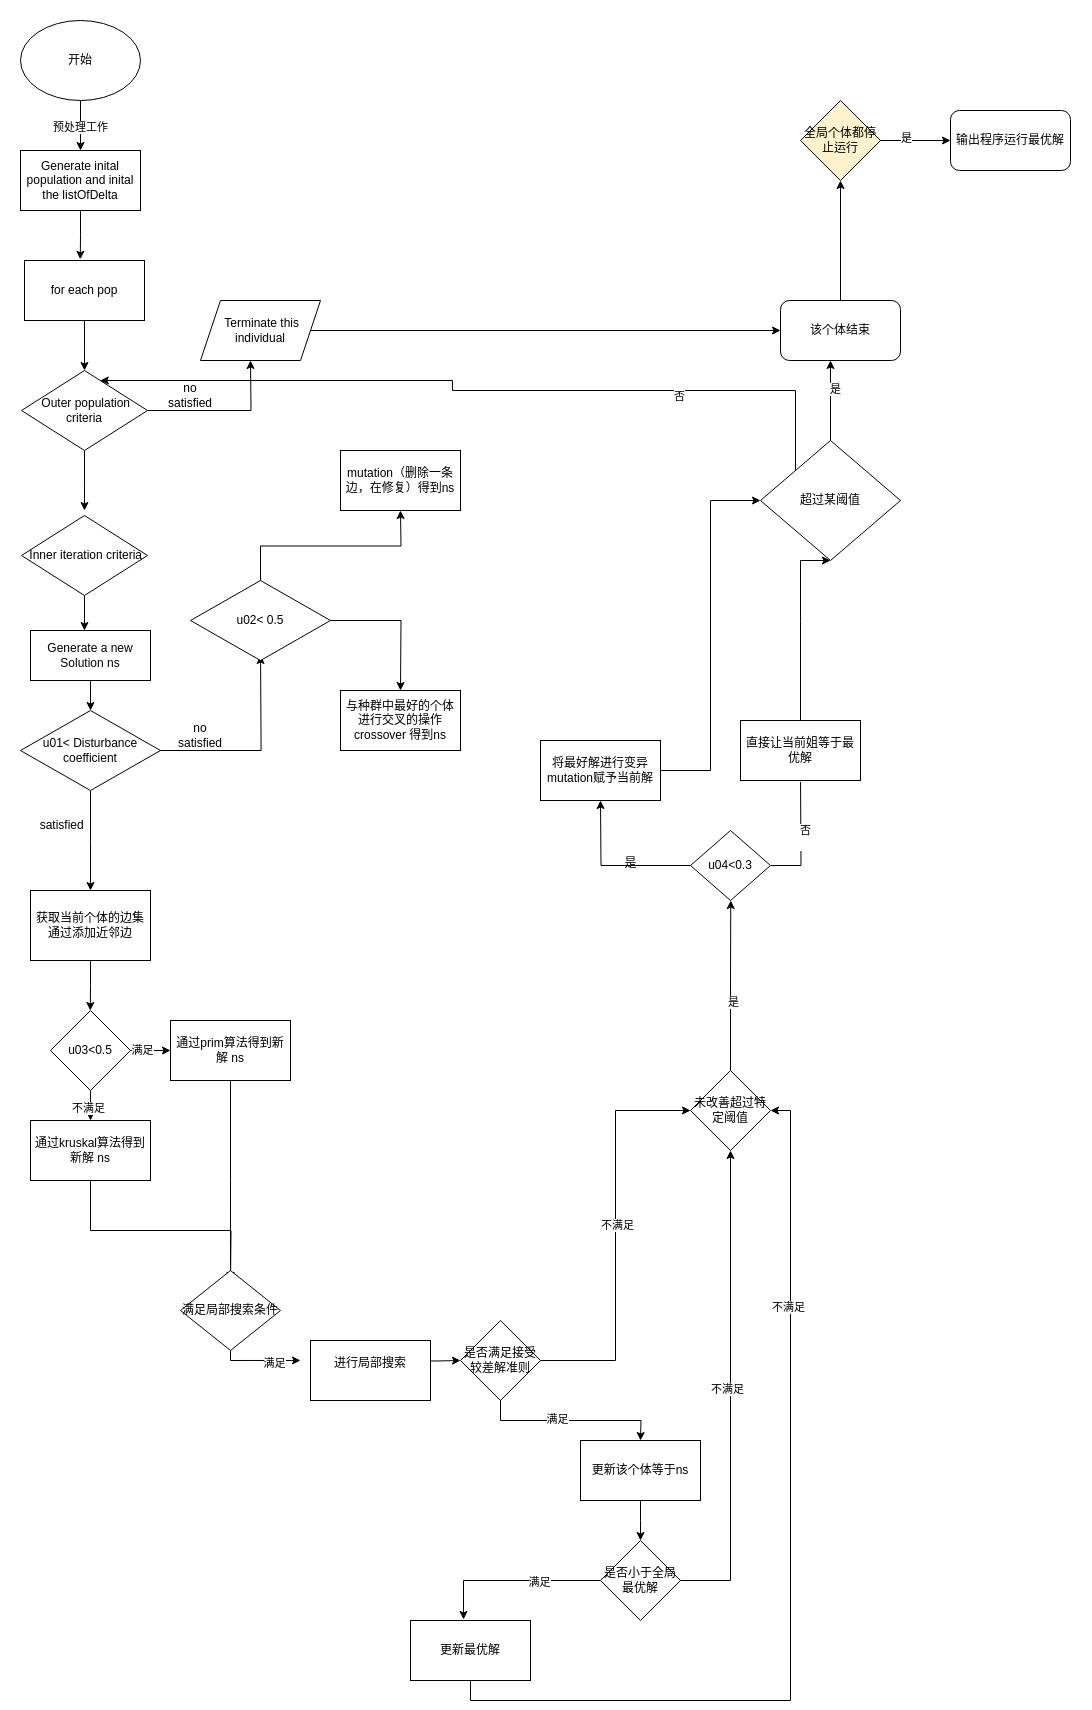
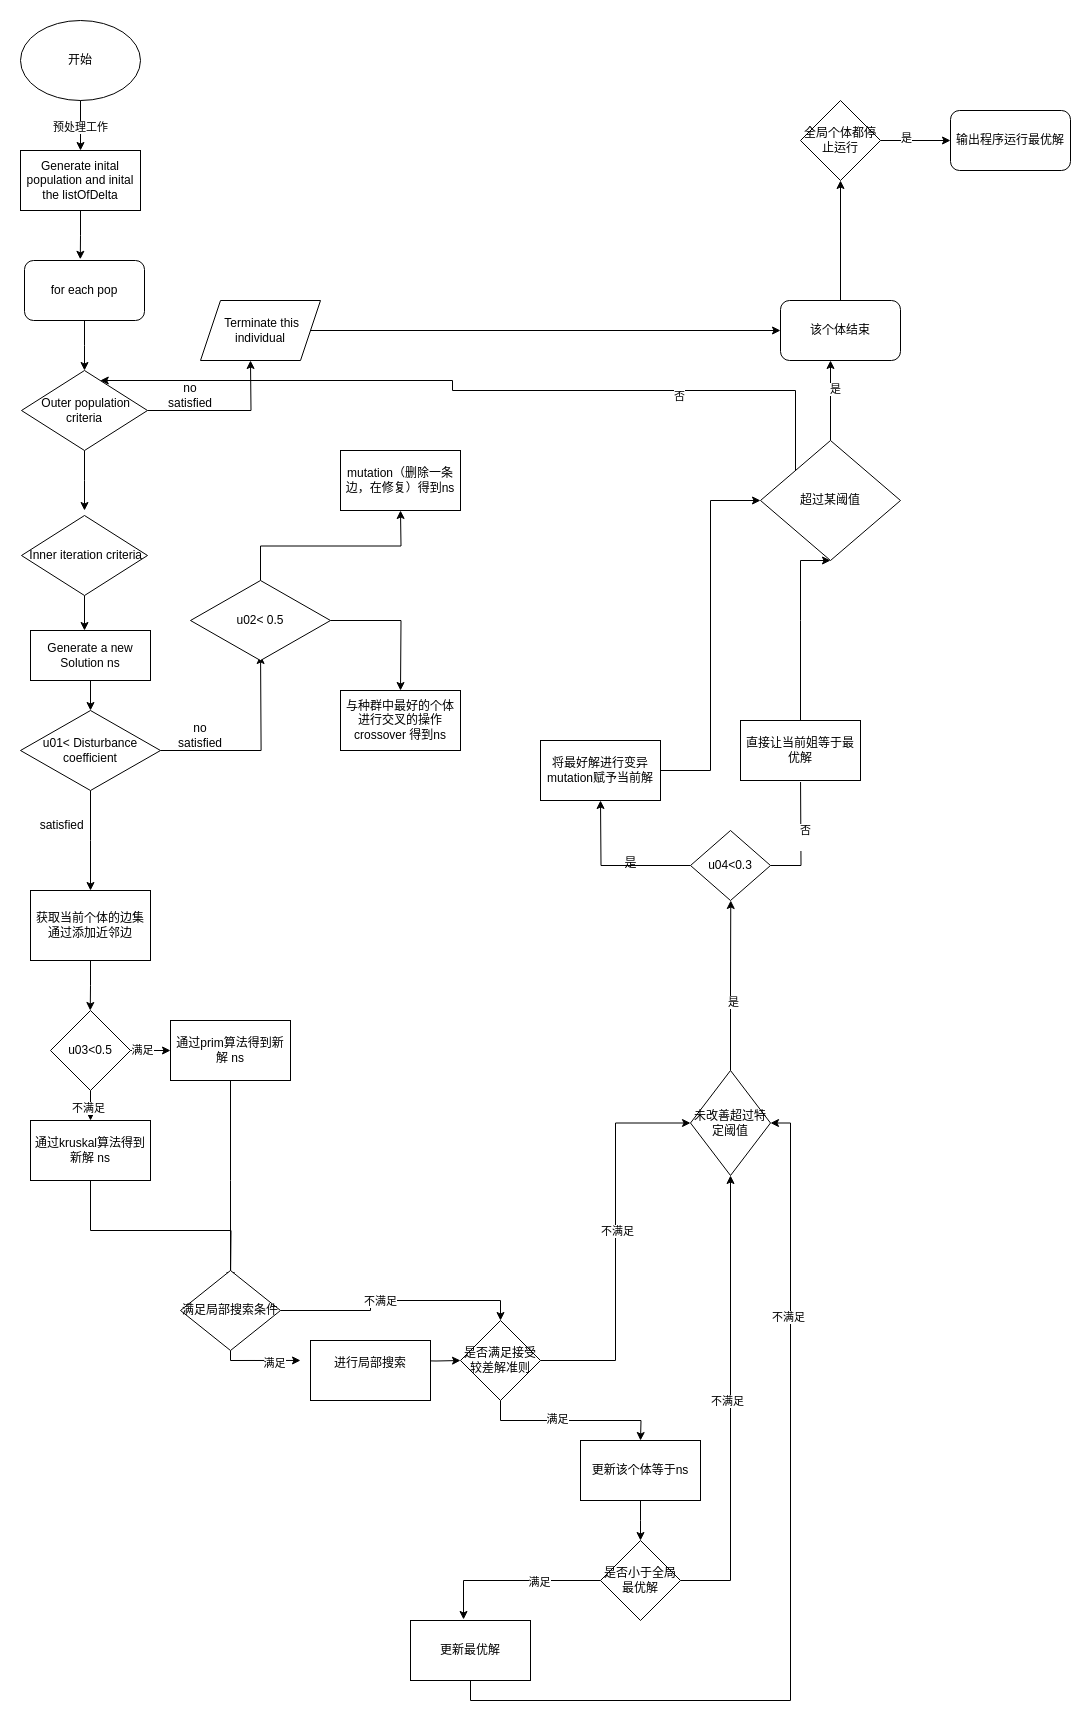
node "全局个体都停止运行": fillcolor #fff2cc -> #ffffff
node "for each pop": shape rectangle -> rounded rectangle
node "未改善超过特定阈值": size 80x80 -> 80x105
edge "满足局部搜索条件" -> "是否满足接受较差解准则": added, label "不满足"
